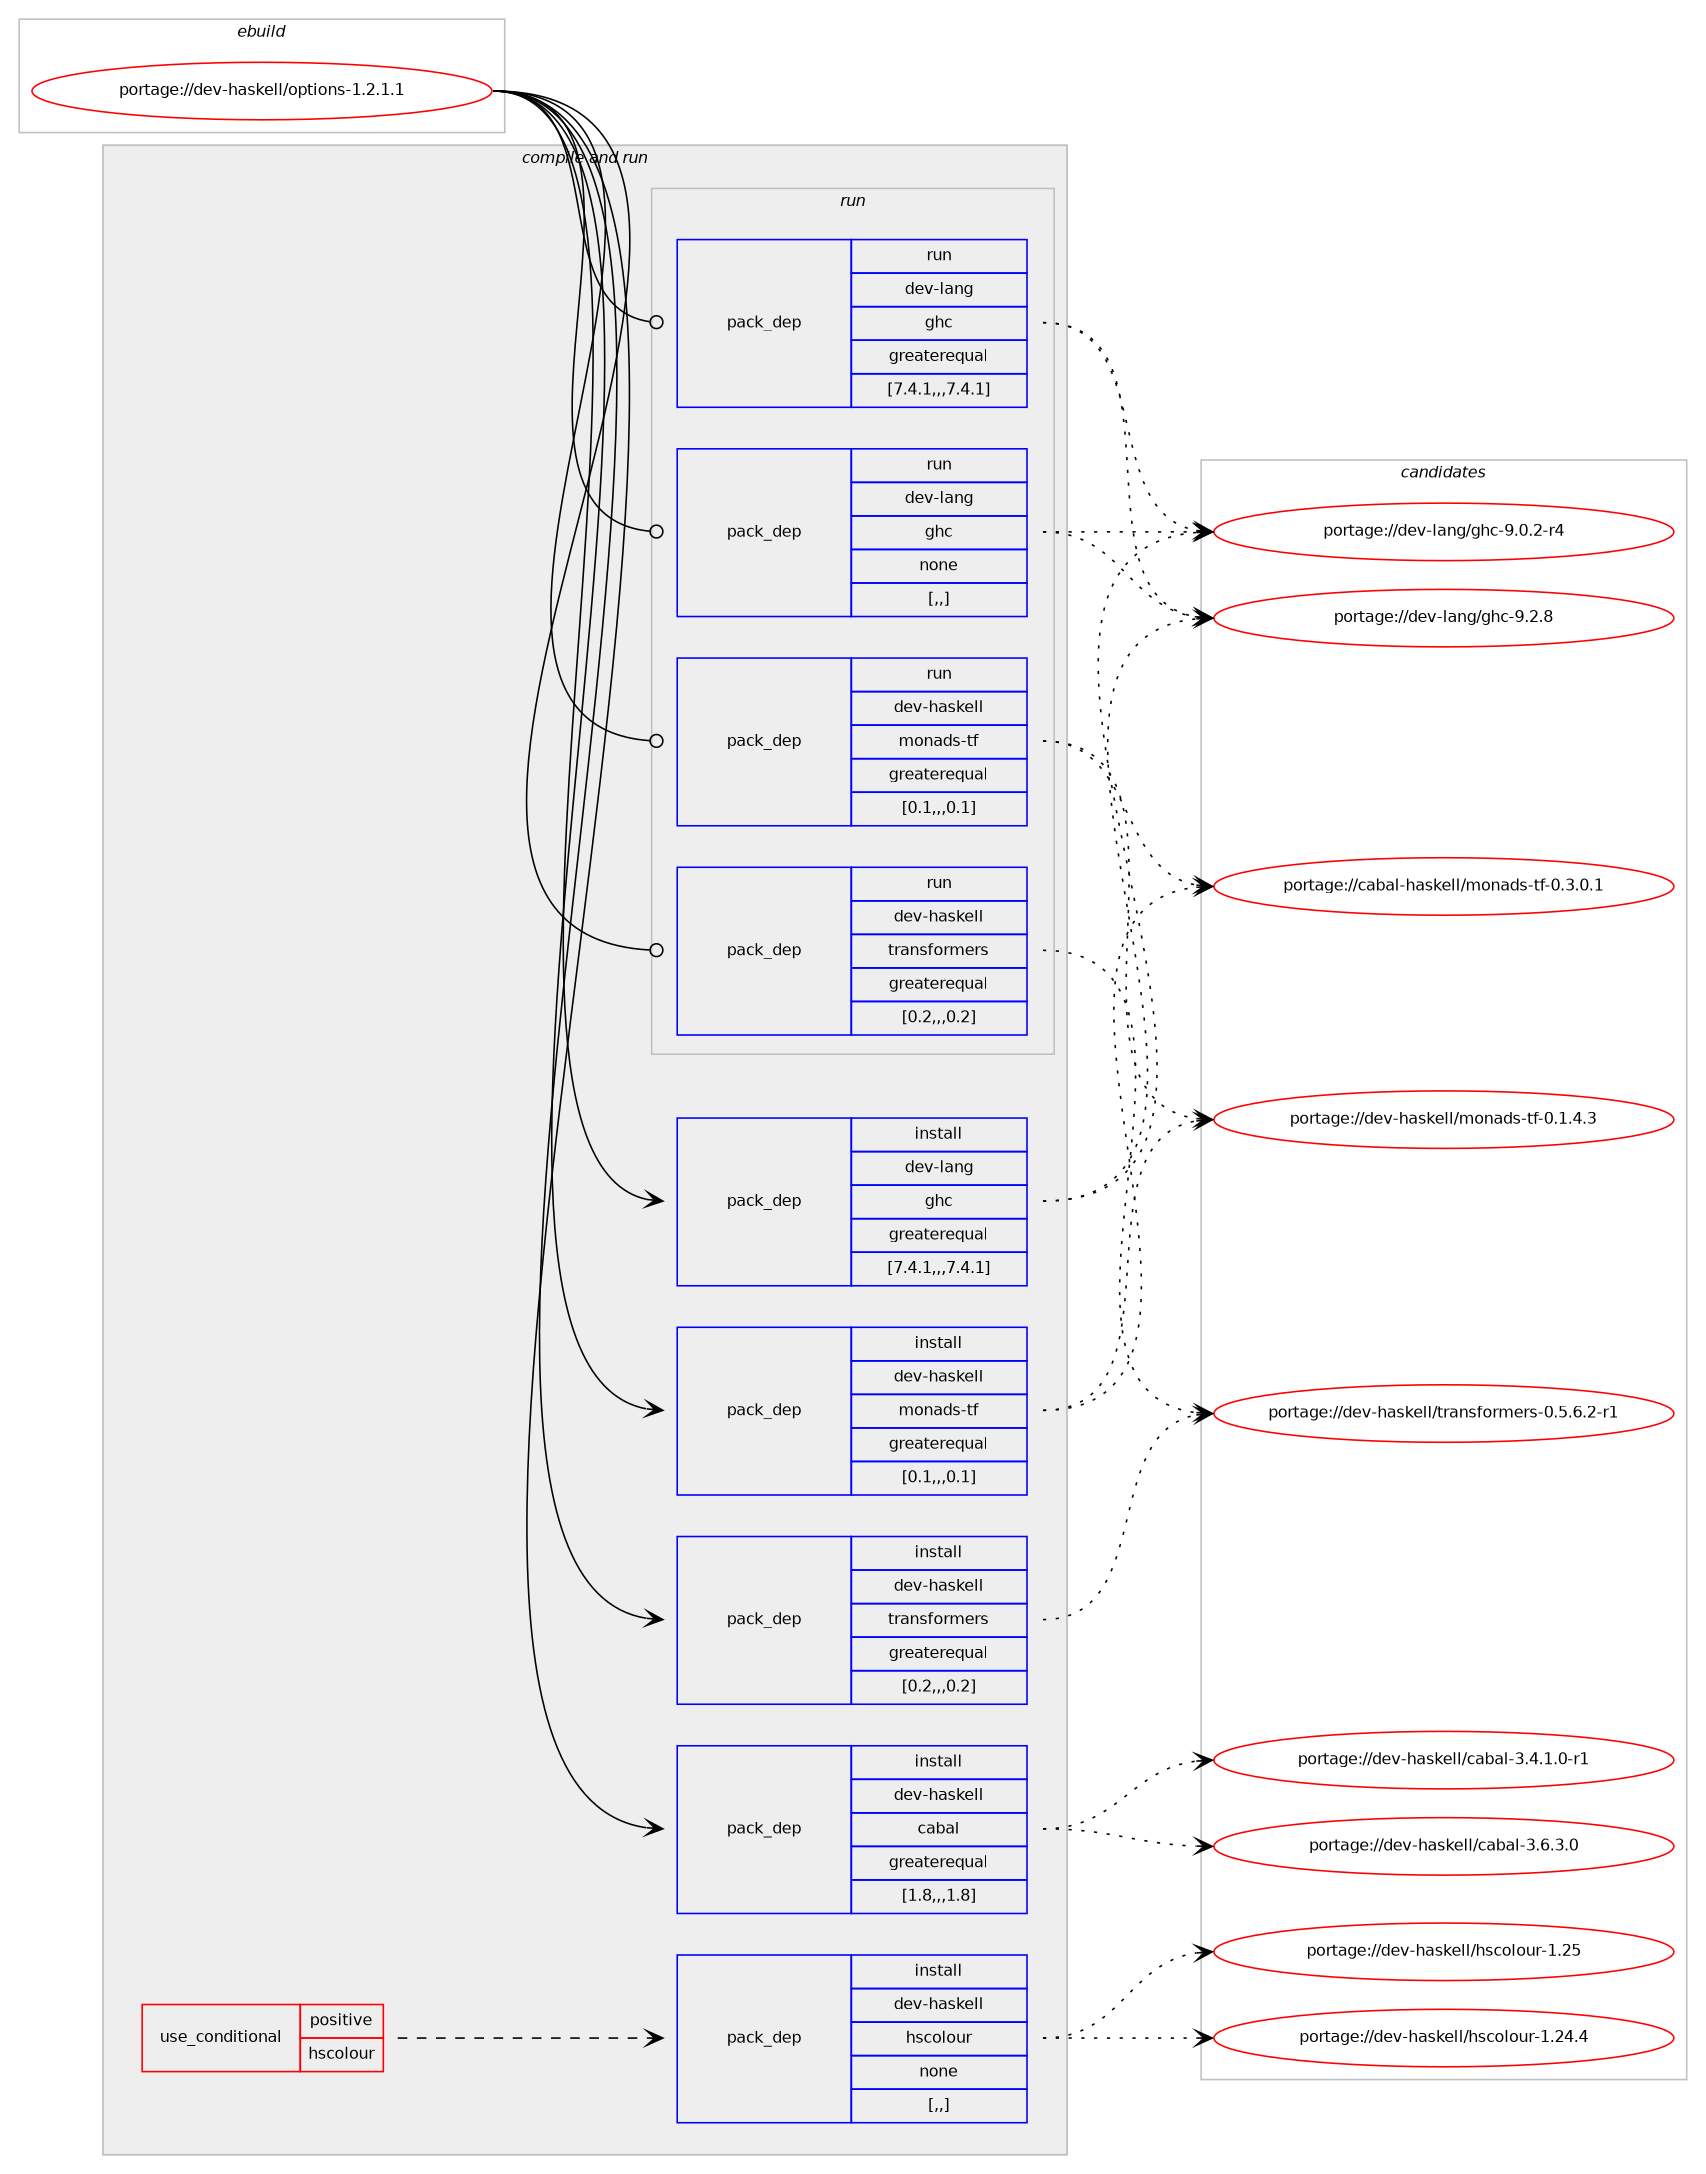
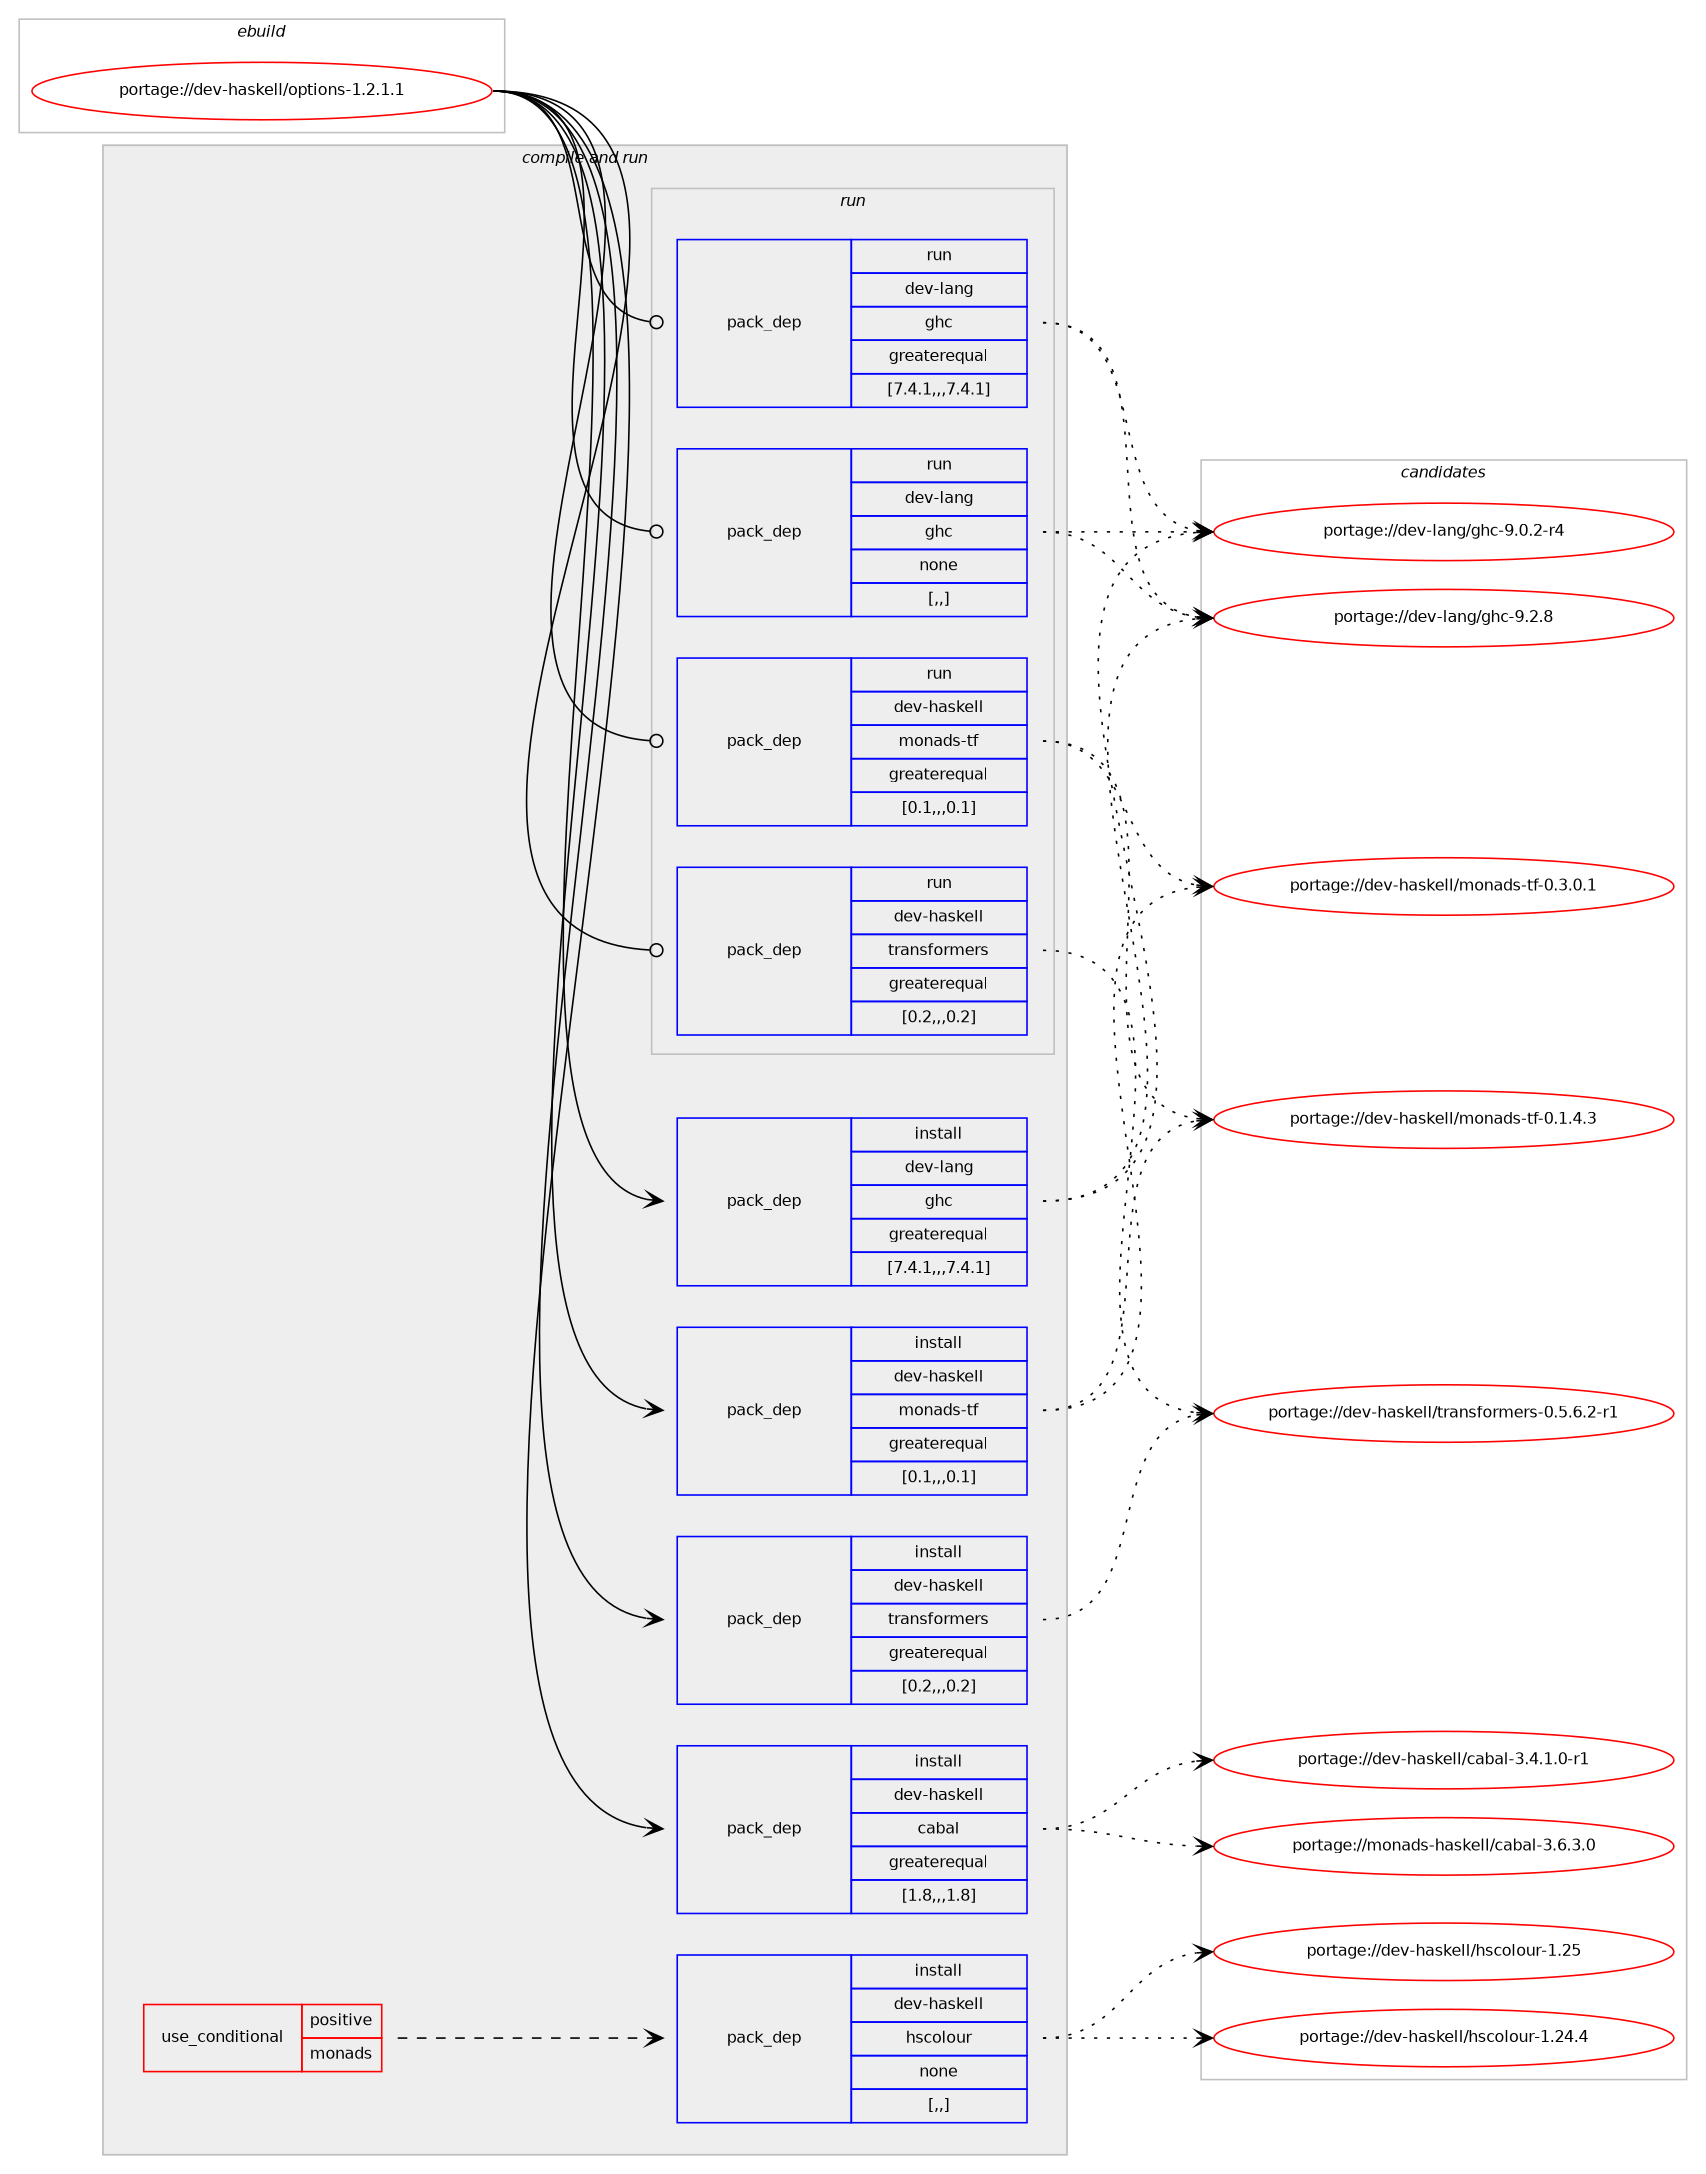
node "portage://cabal-haskell/monads-tf-0.3.0.1": label "portage://cabal-haskell/monads-tf-0.3.0.1" -> "portage://dev-haskell/monads-tf-0.3.0.1"
node "portage://dev-haskell/cabal-3.6.3.0": label "portage://dev-haskell/cabal-3.6.3.0" -> "portage://monads-haskell/cabal-3.6.3.0"
node "use_conditional": text "hscolour" -> "monads"
